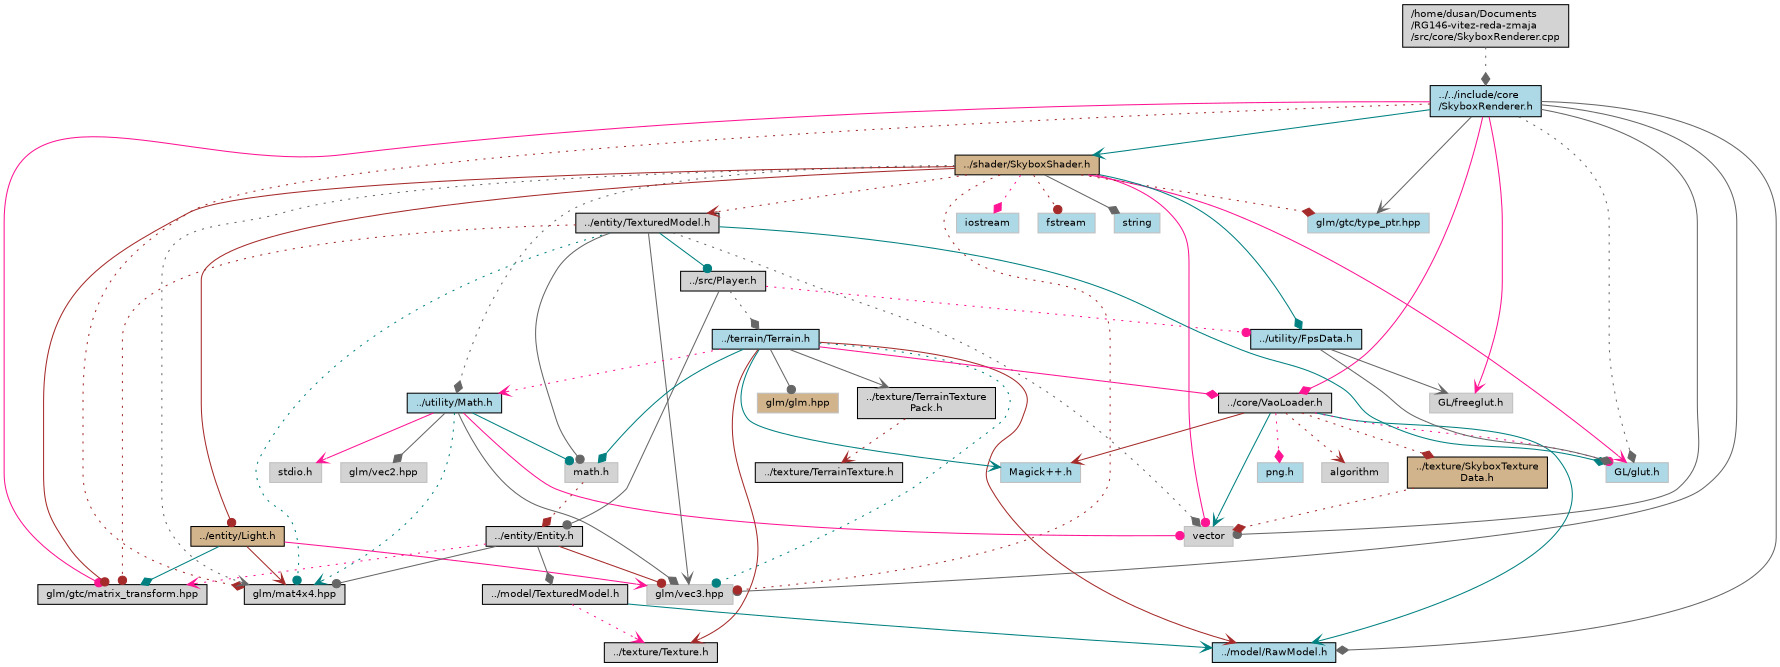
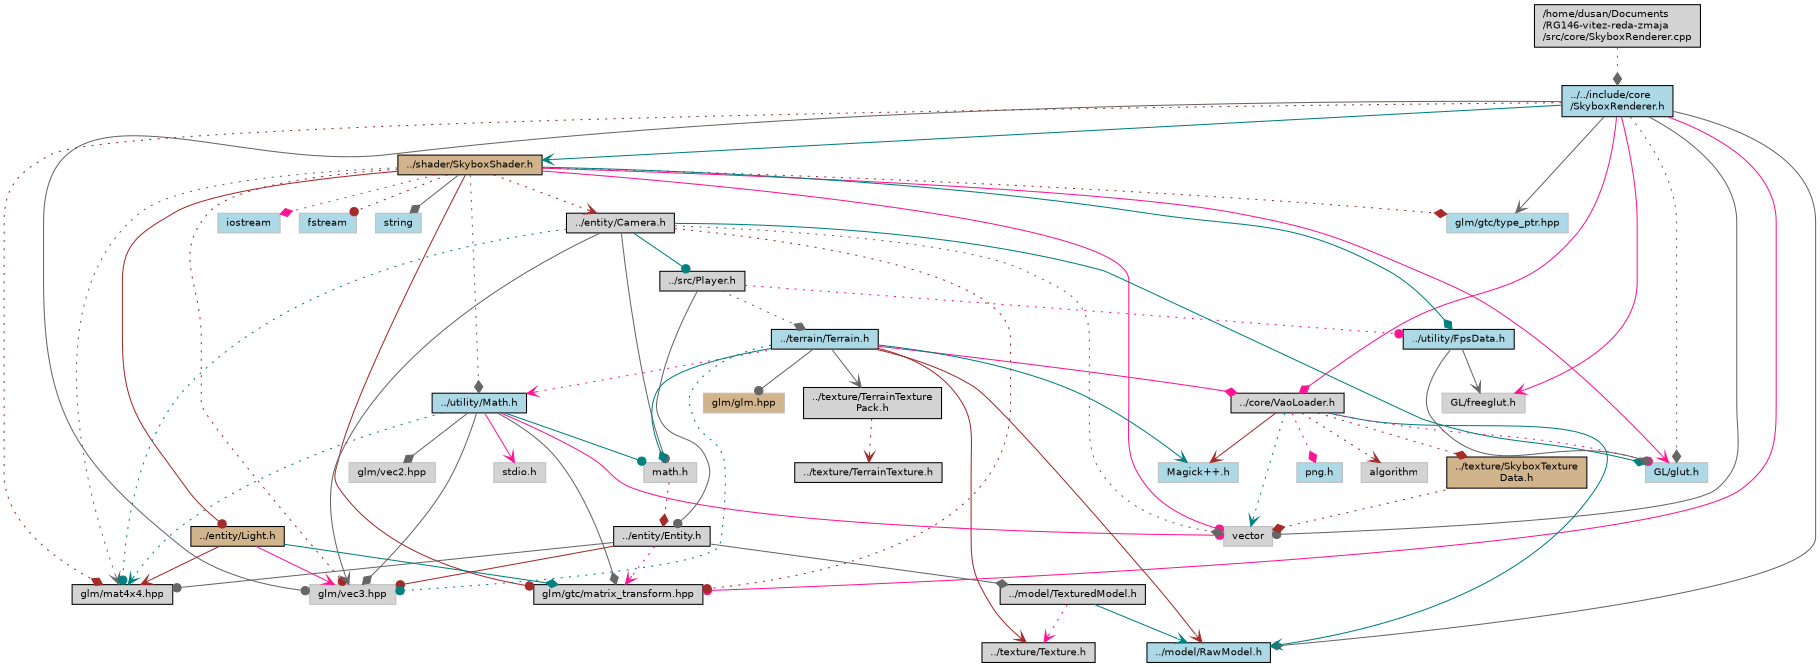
node "../entity/TexturedModel.h": label "../entity/TexturedModel.h" -> "../entity/Camera.h"
edge "../core/VaoLoader.h" -> "vector": style solid -> dotted
edge "../utility/Math.h" -> "glm/gtc/matrix_transform.hpp": added
